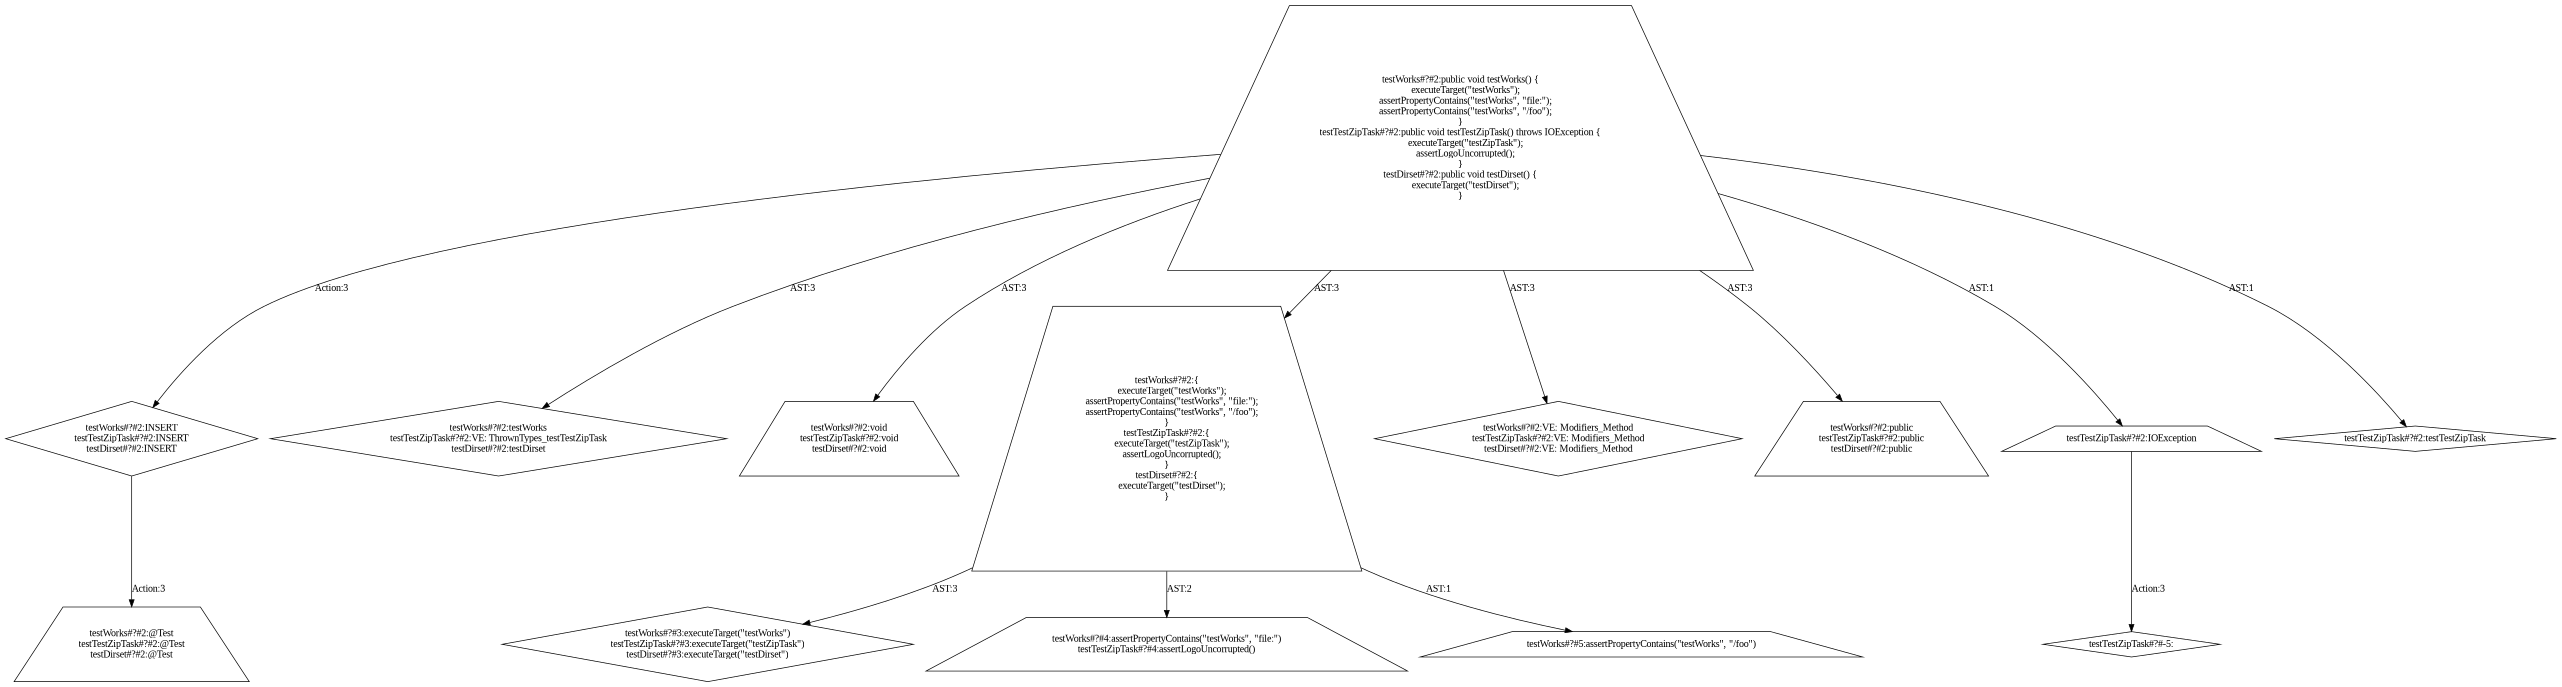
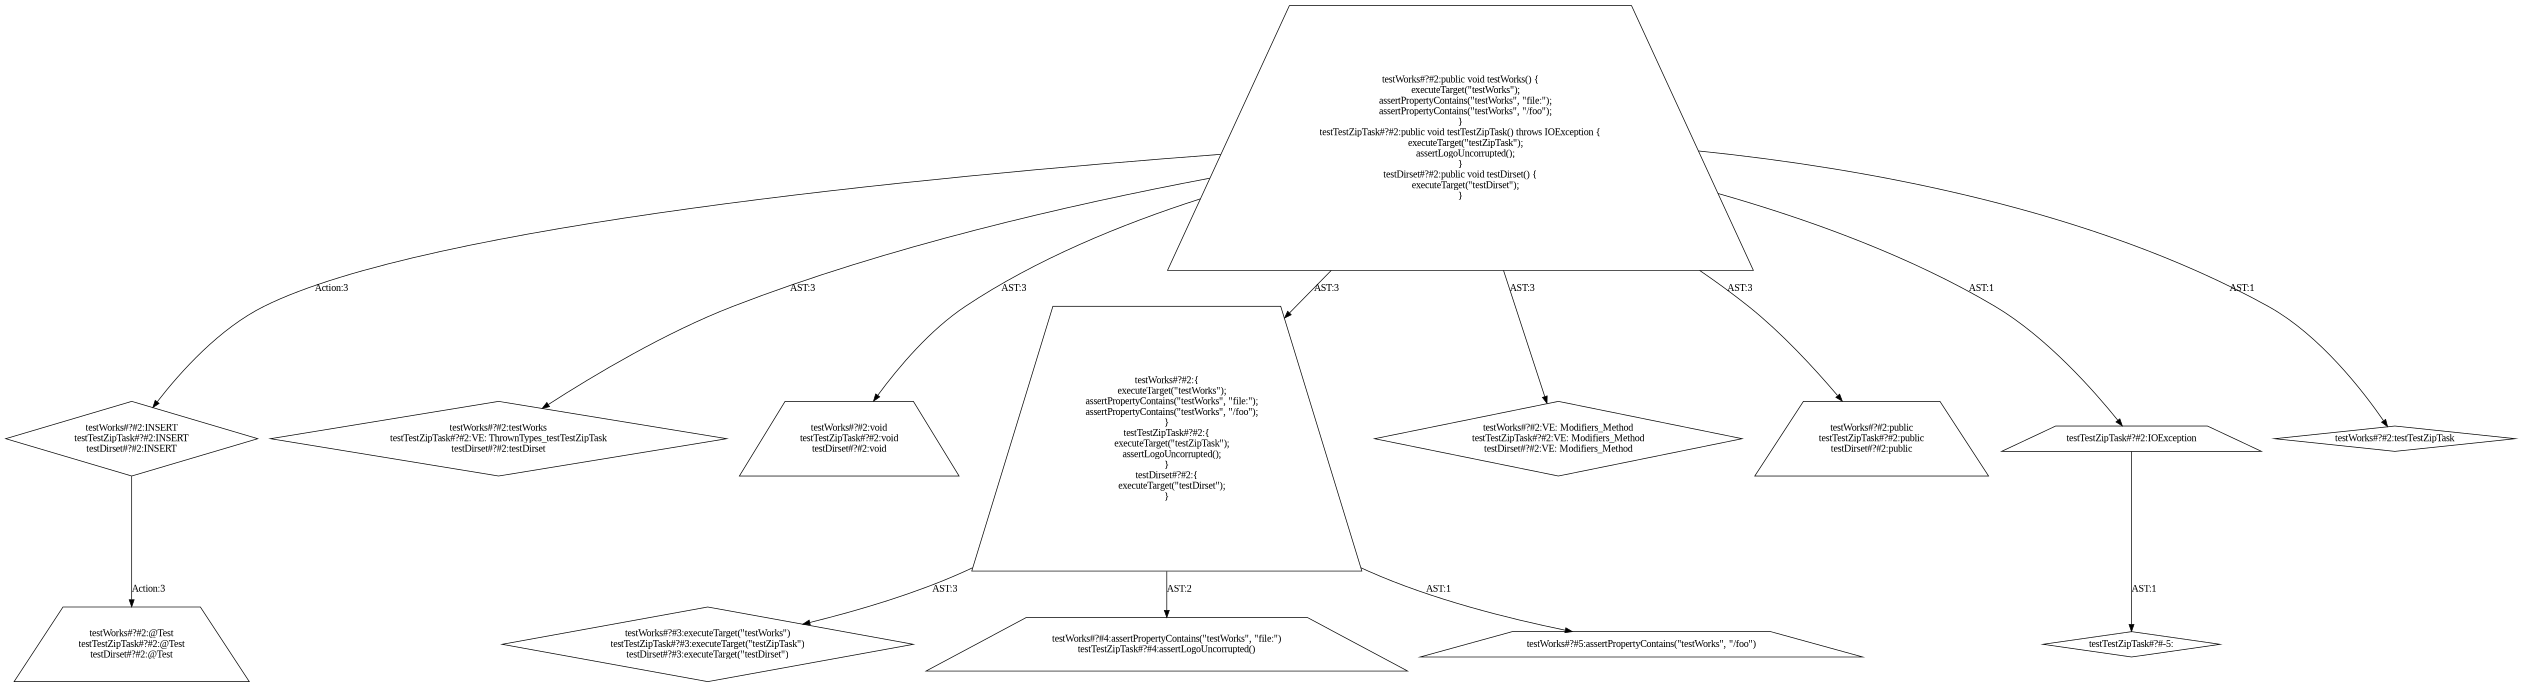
node "testTestZipTask#?#2:testTestZipTask": label "testTestZipTask#?#2:testTestZipTask" -> "testWorks#?#2:testTestZipTask"
edge "testTestZipTask#?#2:IOException" -> "testTestZipTask#?#-5:": label "Action:3" -> "AST:1"
